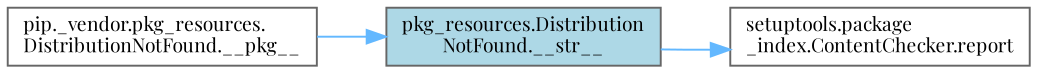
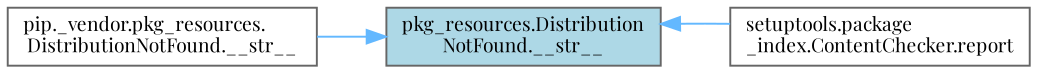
node "pip._vendor.pkg_resources. DistributionNotFound.__pkg__": label "pip._vendor.pkg_resources. DistributionNotFound.__pkg__" -> "pip._vendor.pkg_resources. DistributionNotFound.__str__"
edge "pkg_resources.Distribution NotFound.__str__" -> "setuptools.package _index.ContentChecker.report": reversed
